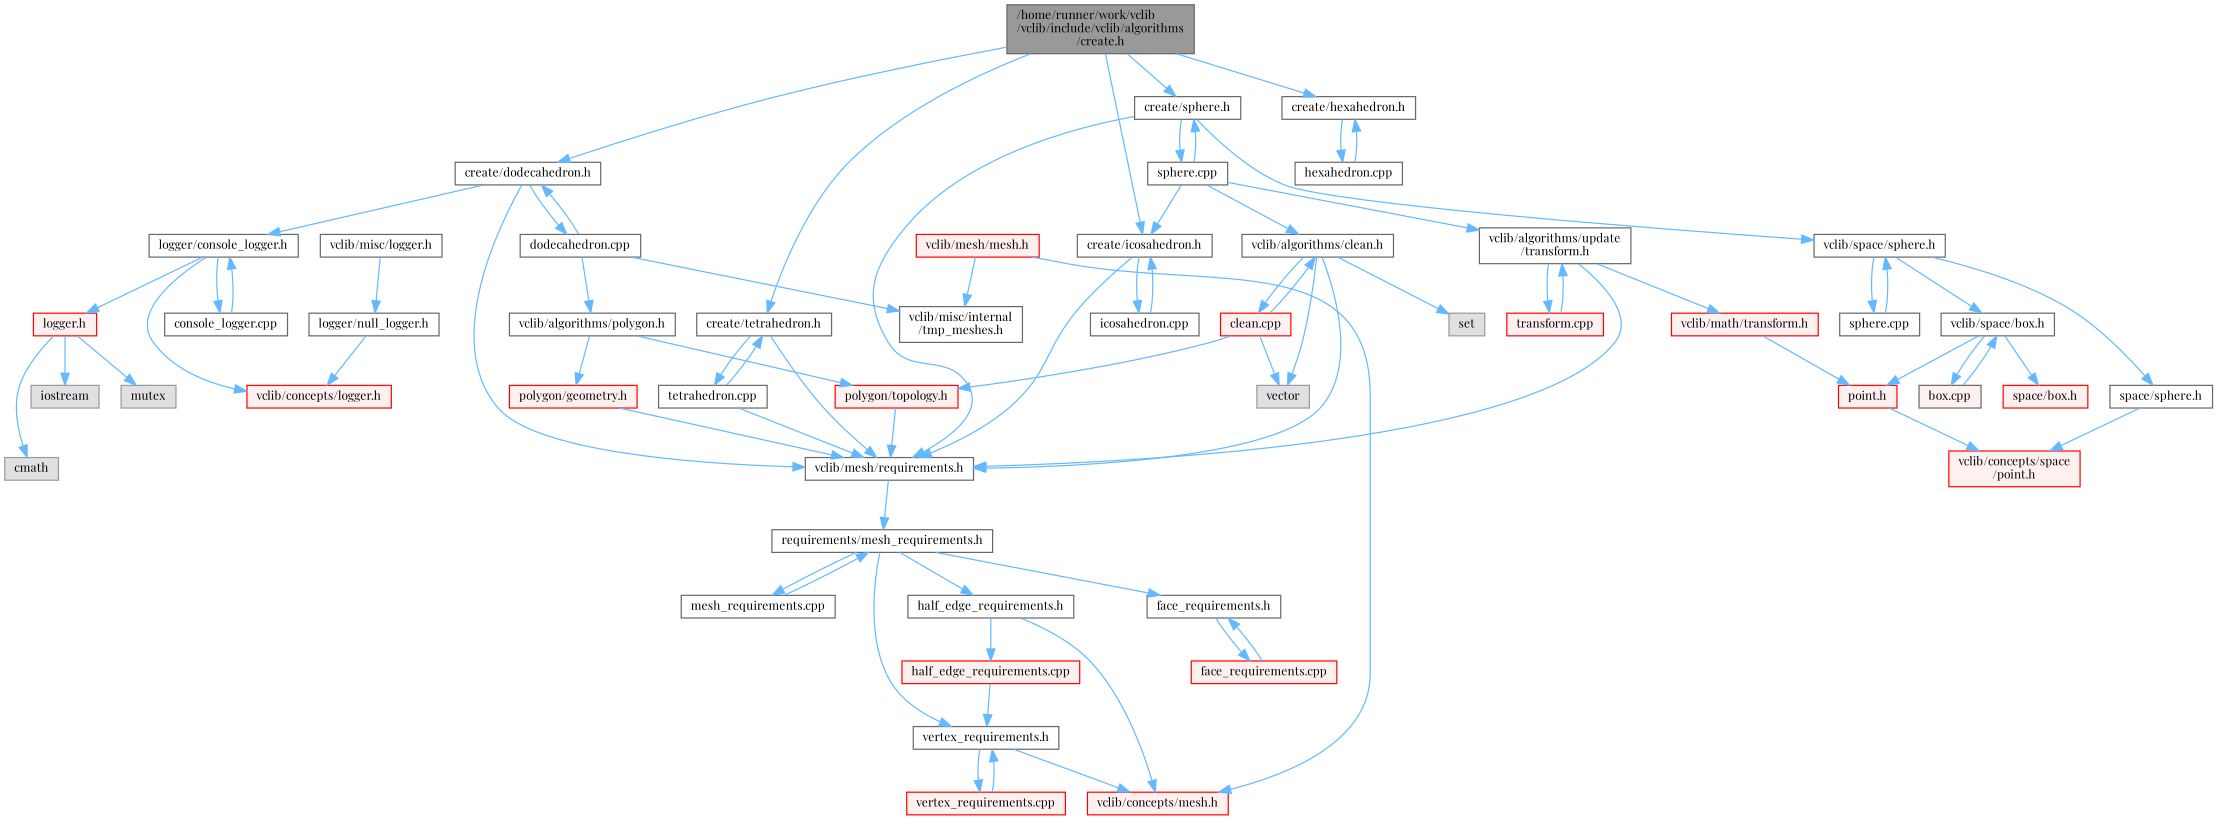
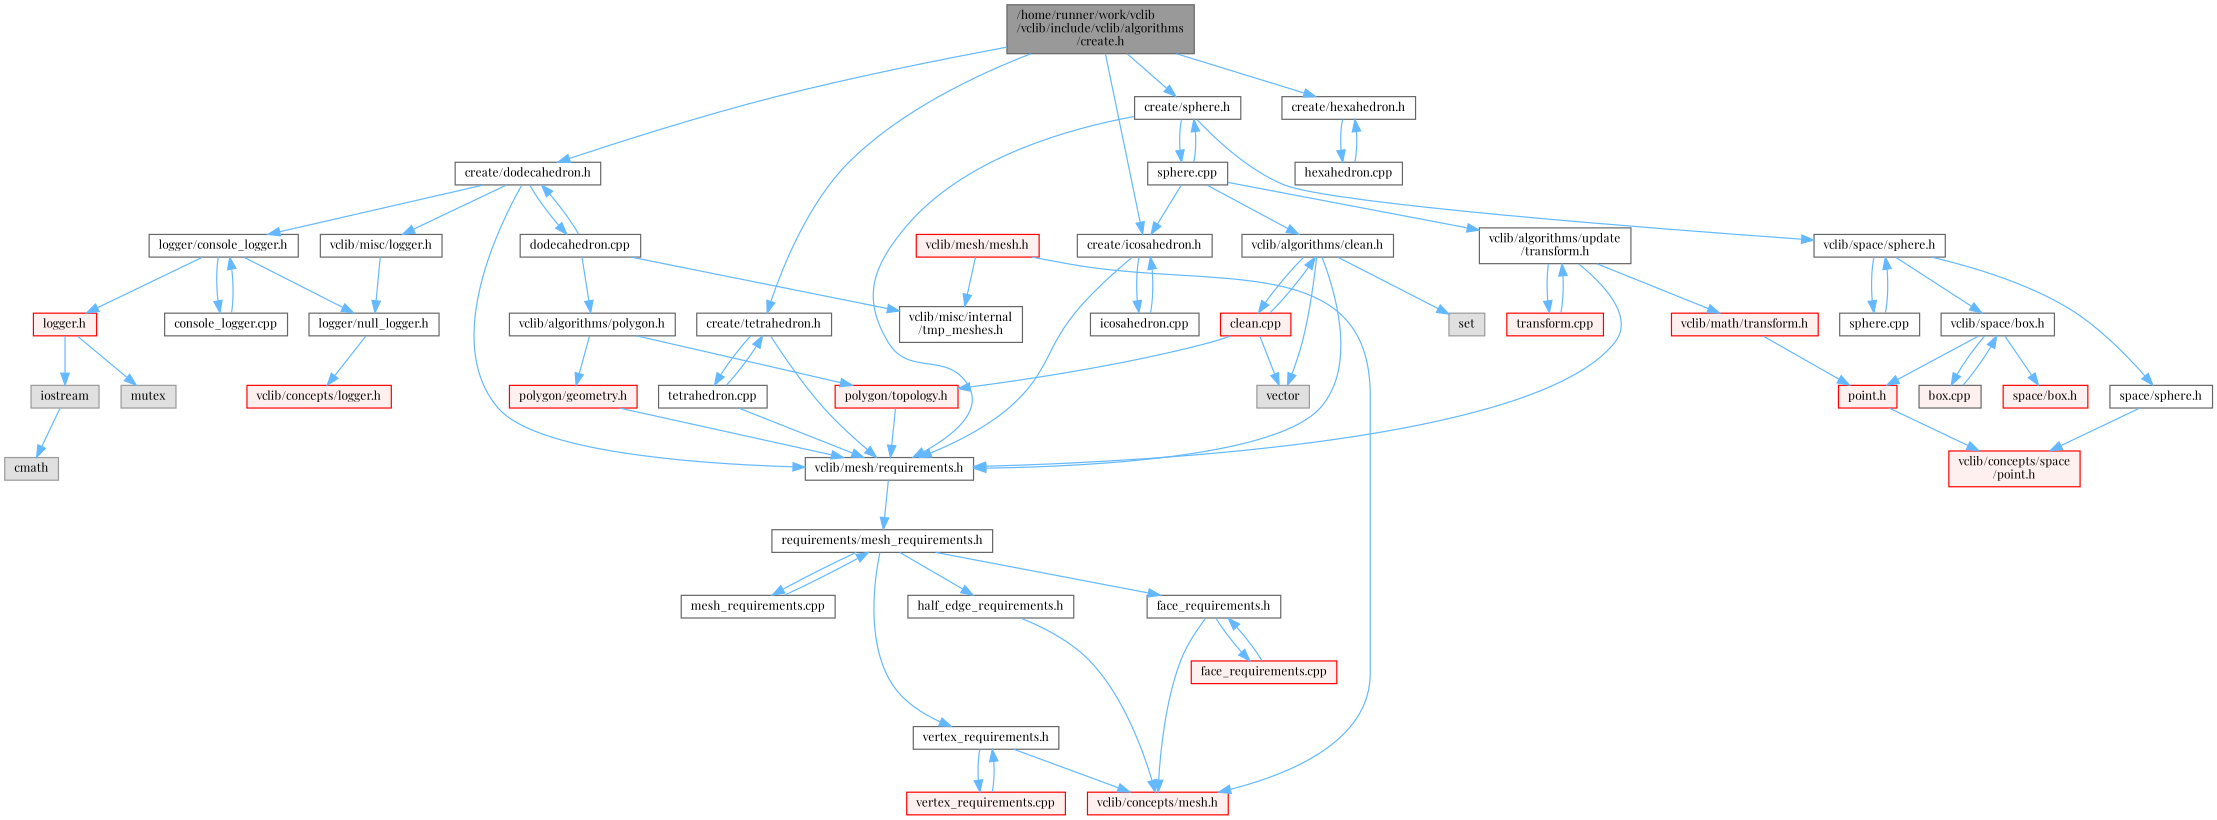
edge "create/dodecahedron.h" -> "vclib/misc/logger.h": added
edge "logger/console_logger.h" -> "vclib/concepts/logger.h": now "logger/console_logger.h" -> "logger/null_logger.h"
edge "logger.h" -> "cmath": now "iostream" -> "cmath"
node "half_edge_requirements.cpp": removed
edge "face_requirements.h" -> "vclib/concepts/mesh.h": added
